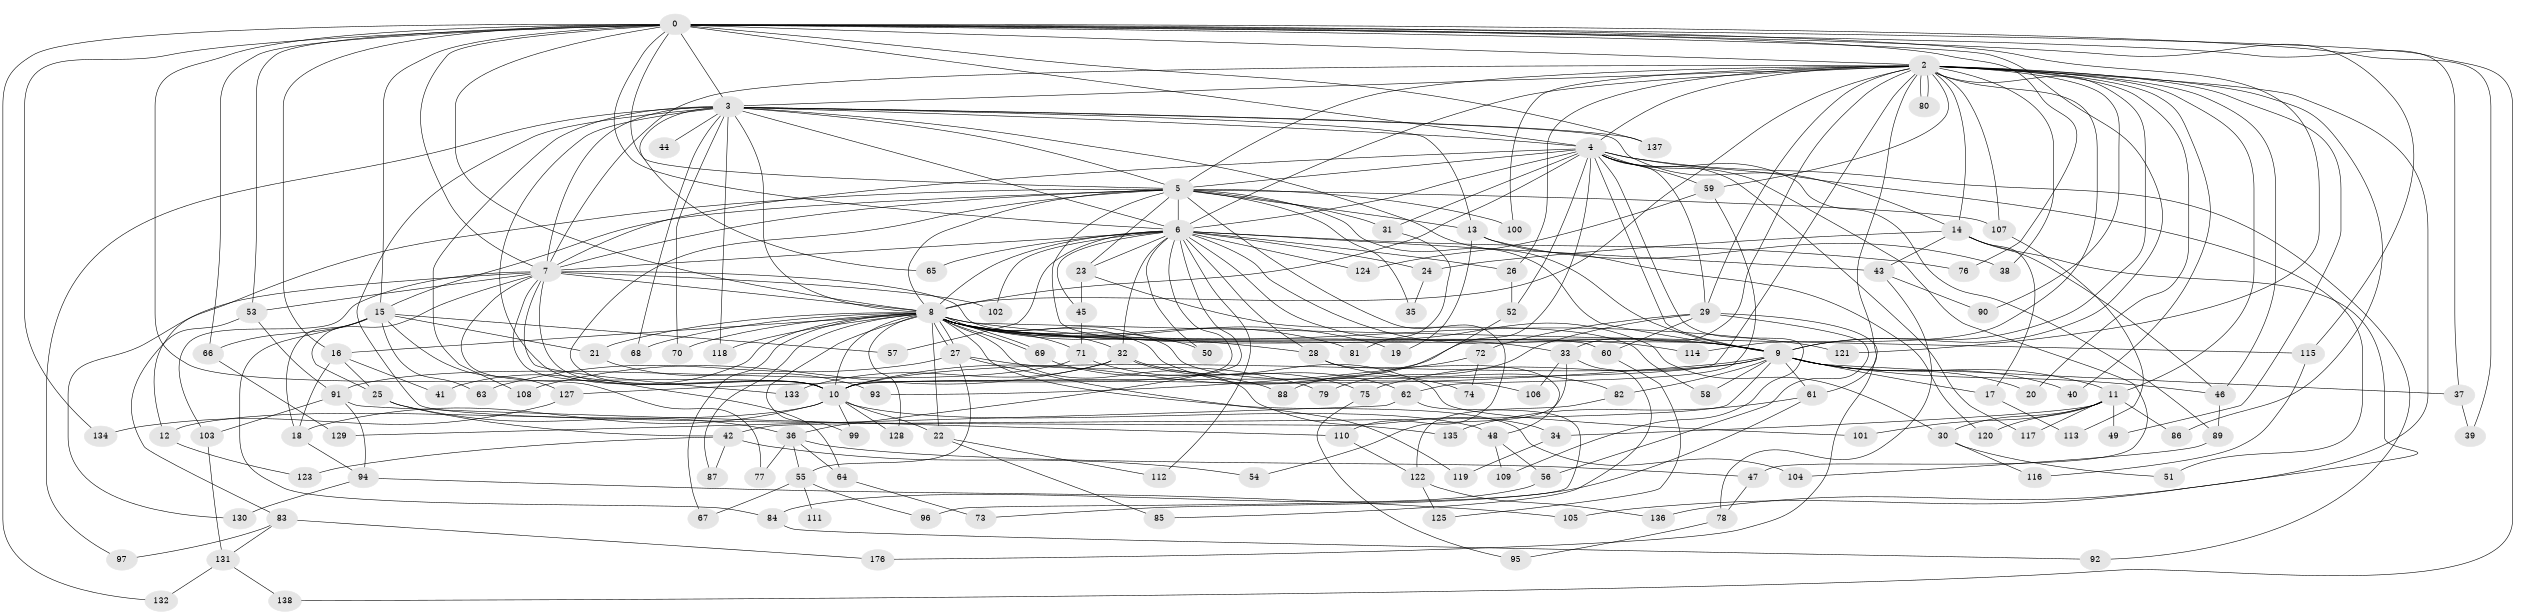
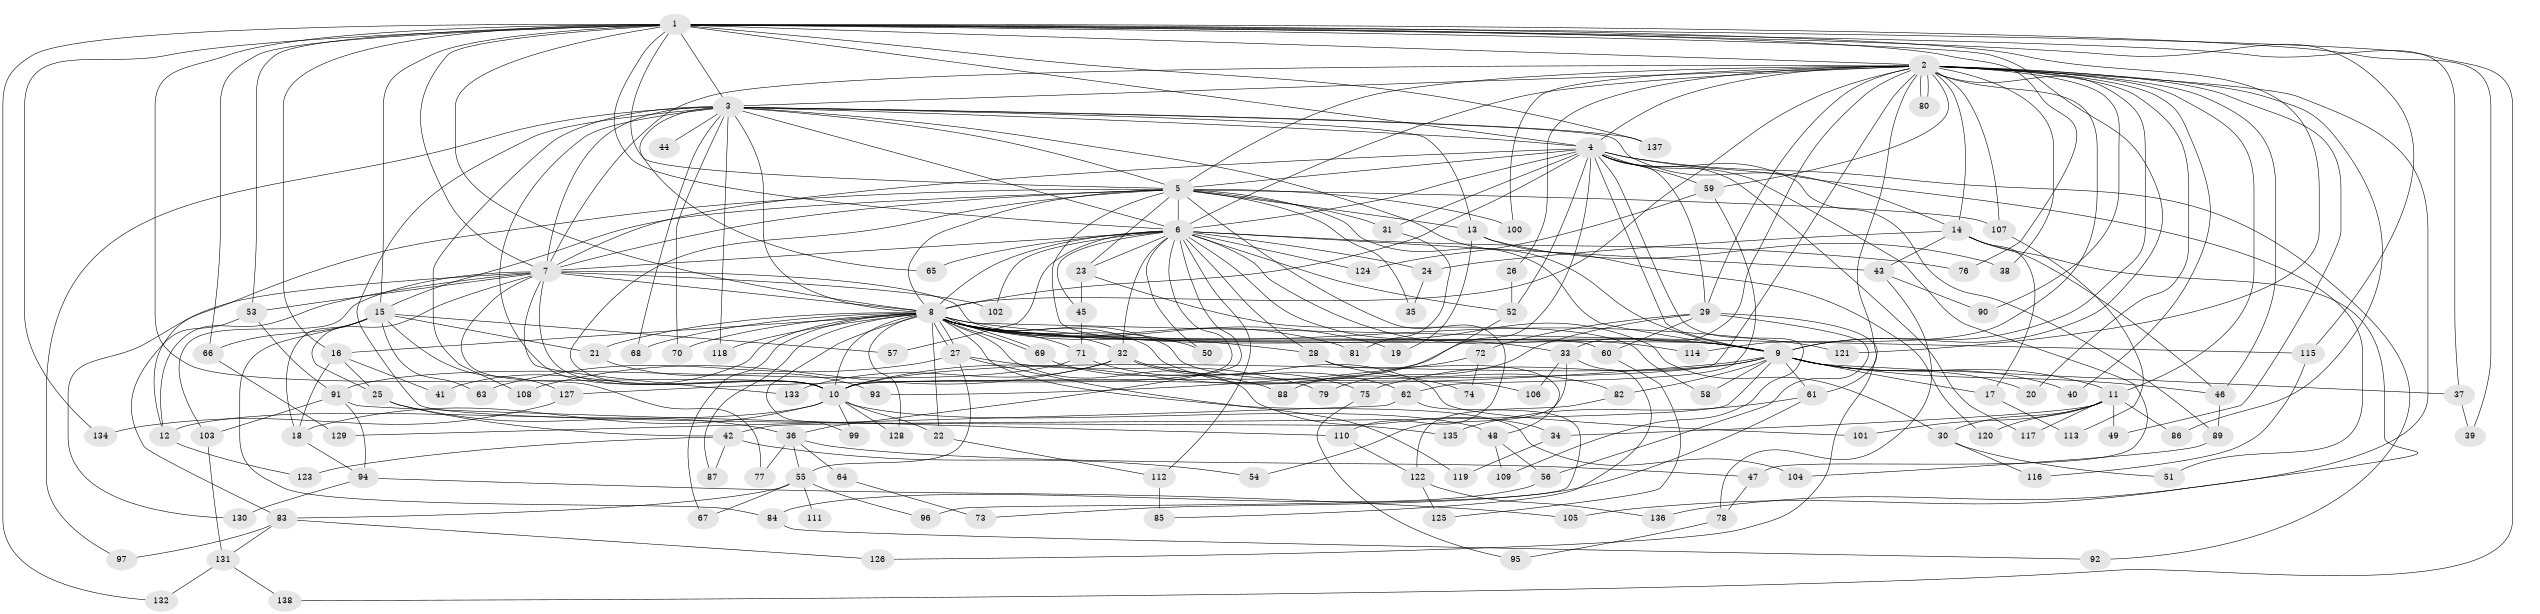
node "0": label "0" -> "1"
edge "6" -- "26": now "6" -- "52"
edge "7" -- "64": now "7" -- "12"
edge "22" -- "85": now "112" -- "85"
edge "55" -- "83": added
node "176": label "176" -> "126"
